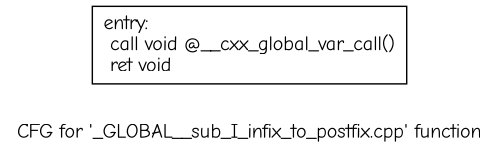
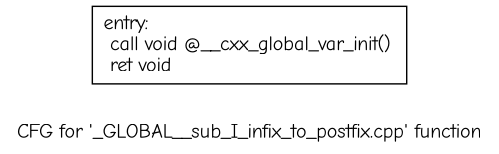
node "entry:": text "call void @__cxx_global_var_call()" -> "call void @__cxx_global_var_init()"
